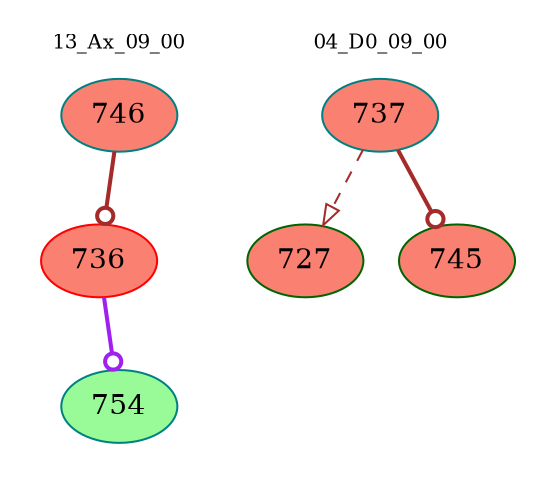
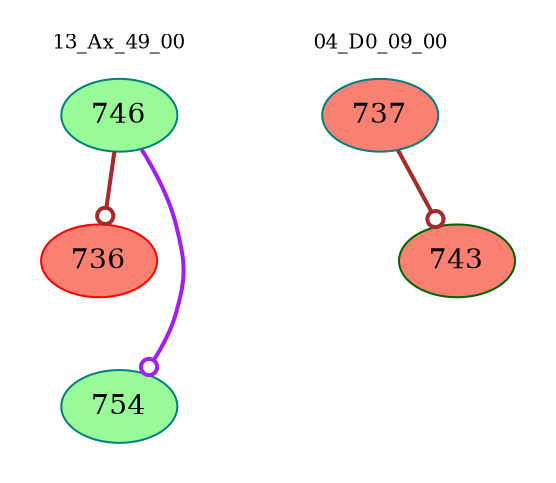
cluster "13_Ax_09_00": label "13_Ax_09_00" -> "13_Ax_49_00"
node "746": fillcolor salmon -> palegreen
node "727": removed
node "745": label "745" -> "743"
edge "736" -> "754": now "746" -> "754"
